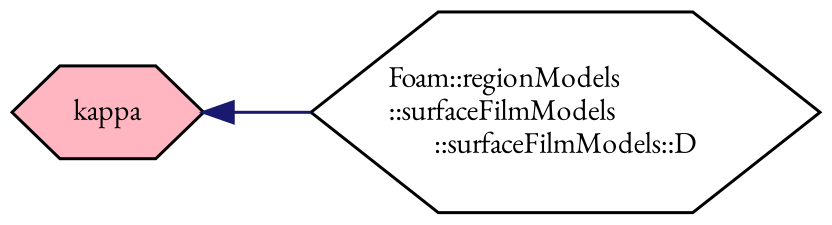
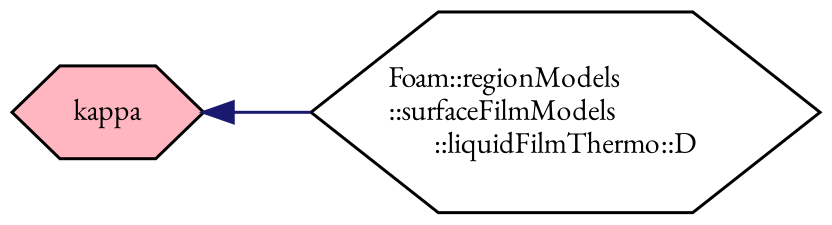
node "Foam::regionModels ::surfaceFilmModels ::surfaceFilmModels::D": label "Foam::regionModels ::surfaceFilmModels ::surfaceFilmModels::D" -> "Foam::regionModels ::surfaceFilmModels ::liquidFilmThermo::D"
